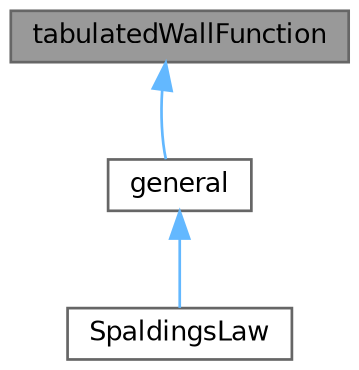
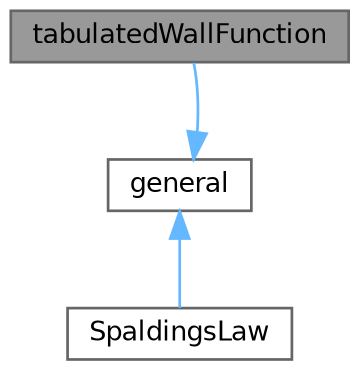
edge "general" -> "tabulatedWallFunction": reversed
